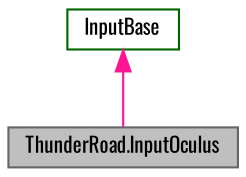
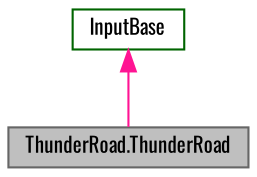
node "ThunderRoad.InputOculus": label "ThunderRoad.InputOculus" -> "ThunderRoad.ThunderRoad"
